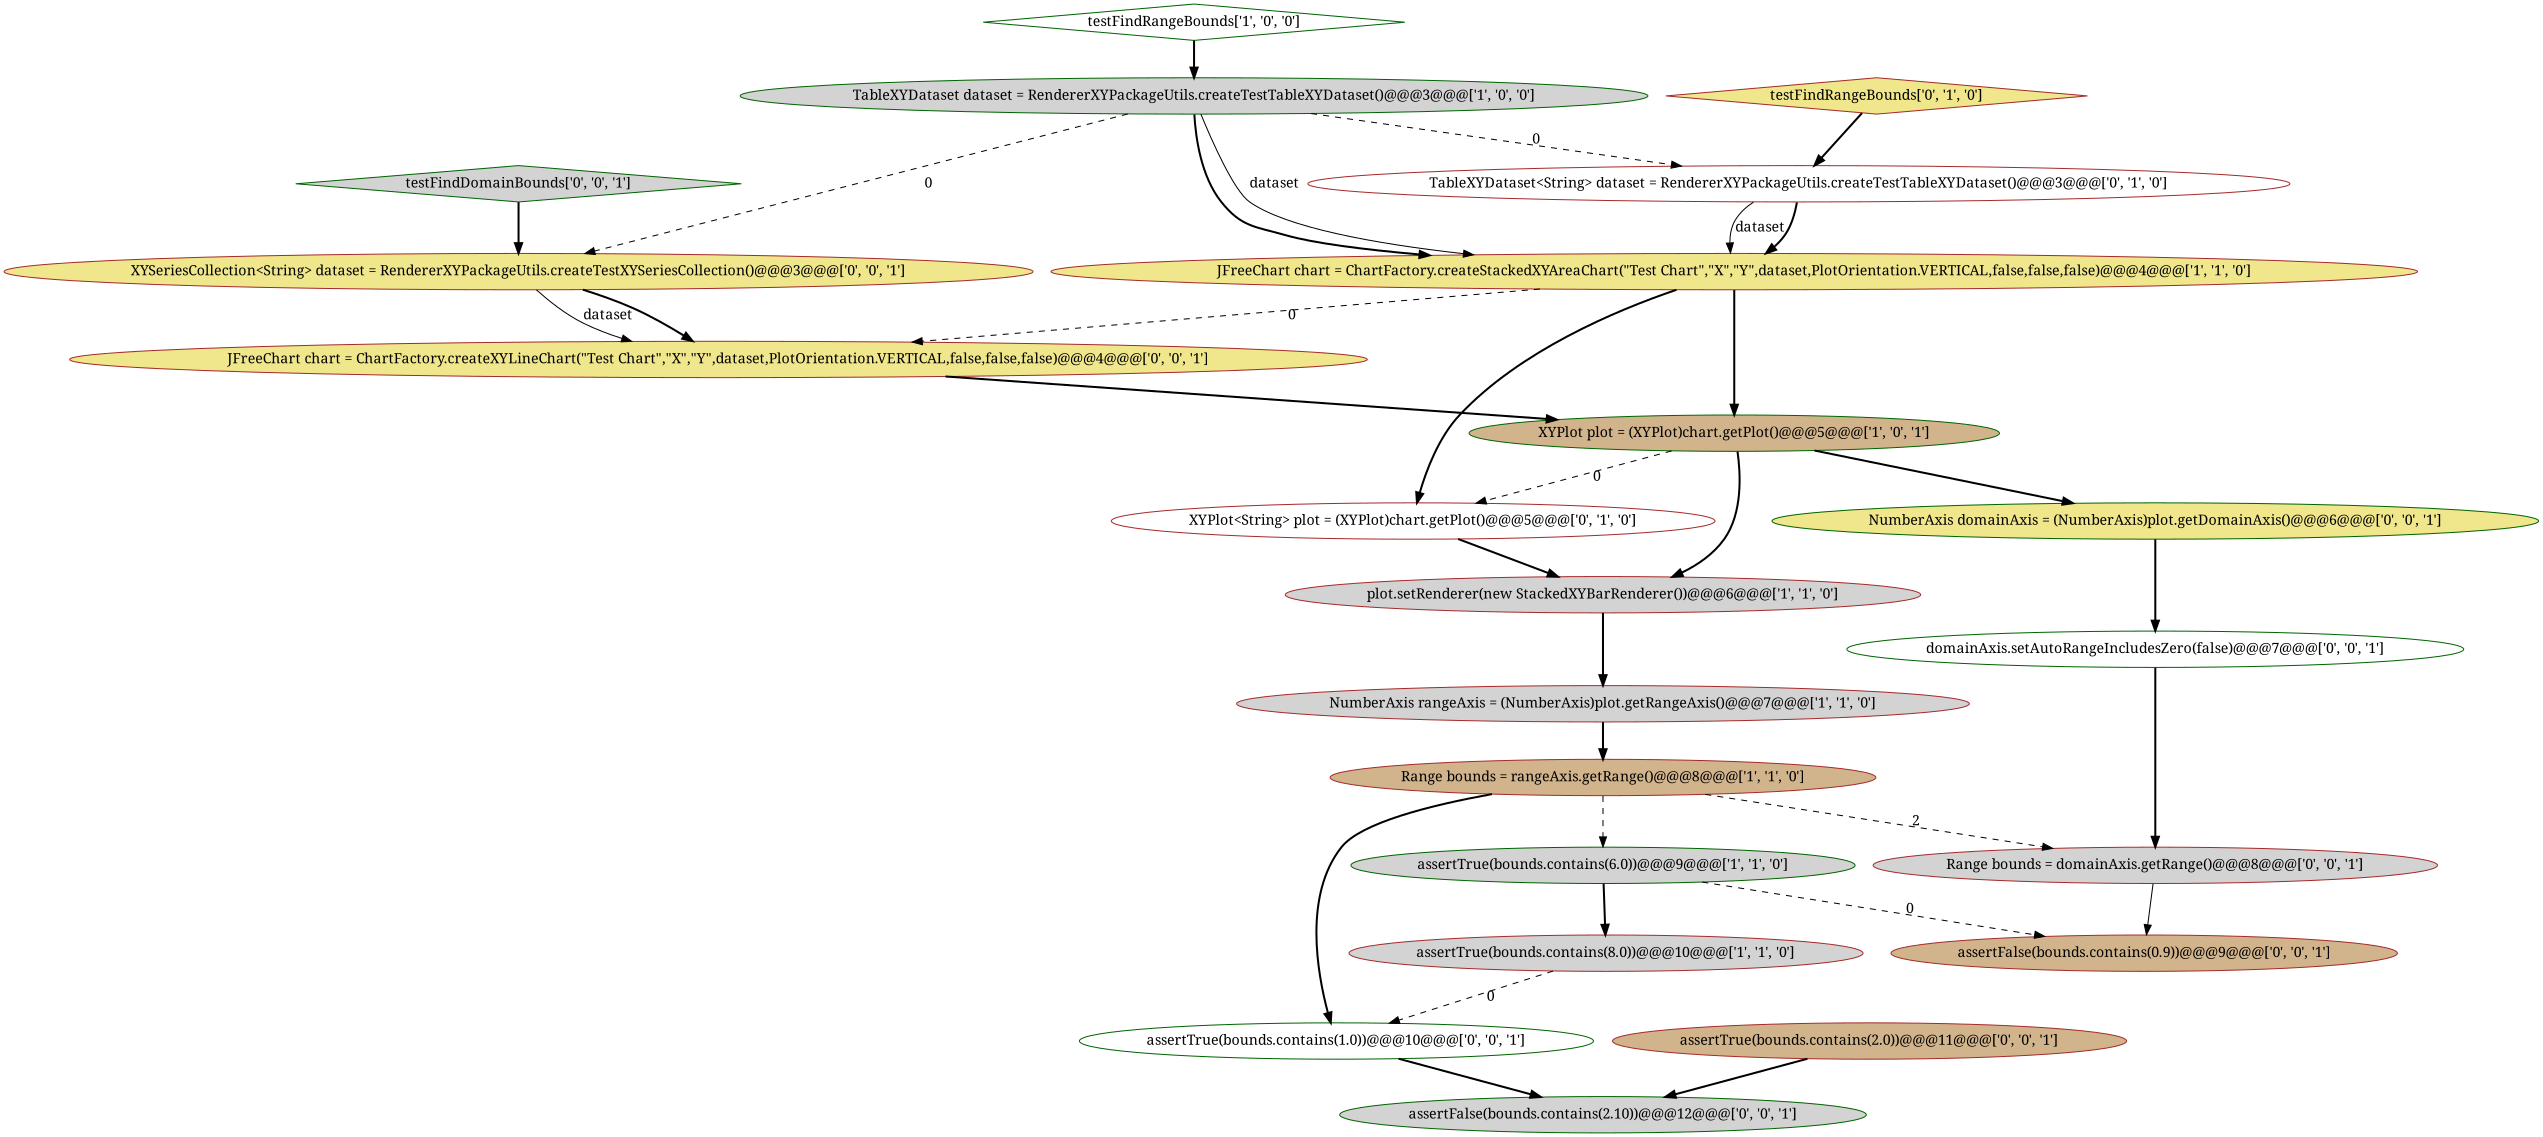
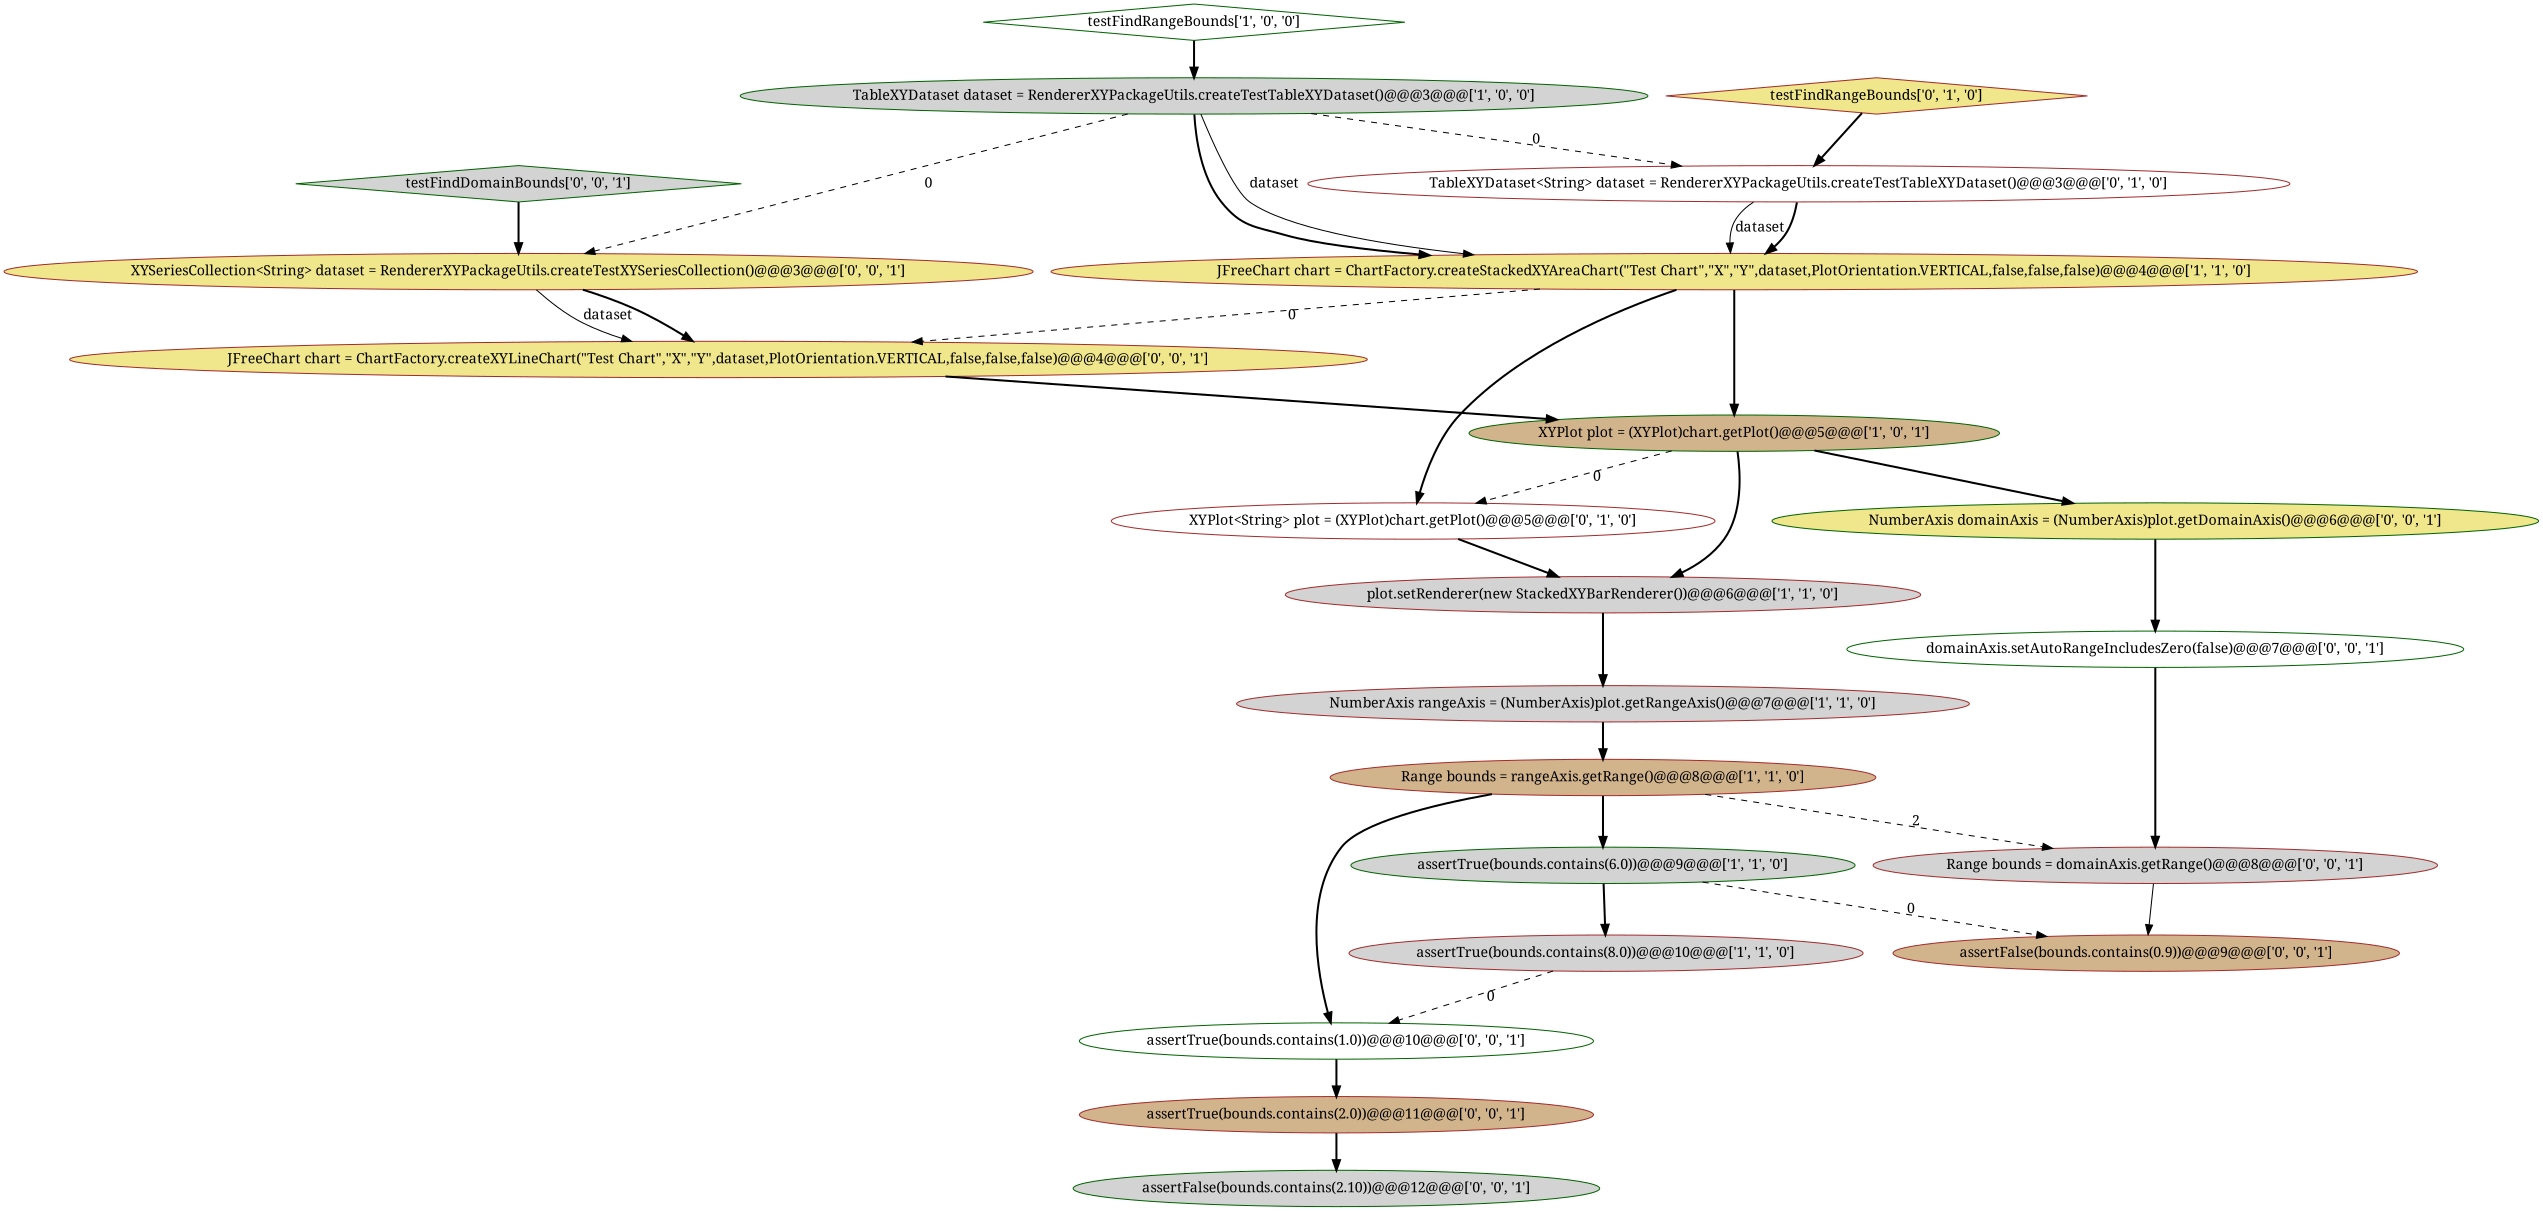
edge "Range bounds = rangeAxis.getRange()@@@8@@@['1', '1', '0']" -> "assertTrue(bounds.contains(6.0))@@@9@@@['1', '1', '0']": style dashed -> bold
edge "assertTrue(bounds.contains(1.0))@@@10@@@['0', '0', '1']" -> "assertFalse(bounds.contains(2.10))@@@12@@@['0', '0', '1']": now "assertTrue(bounds.contains(1.0))@@@10@@@['0', '0', '1']" -> "assertTrue(bounds.contains(2.0))@@@11@@@['0', '0', '1']"
